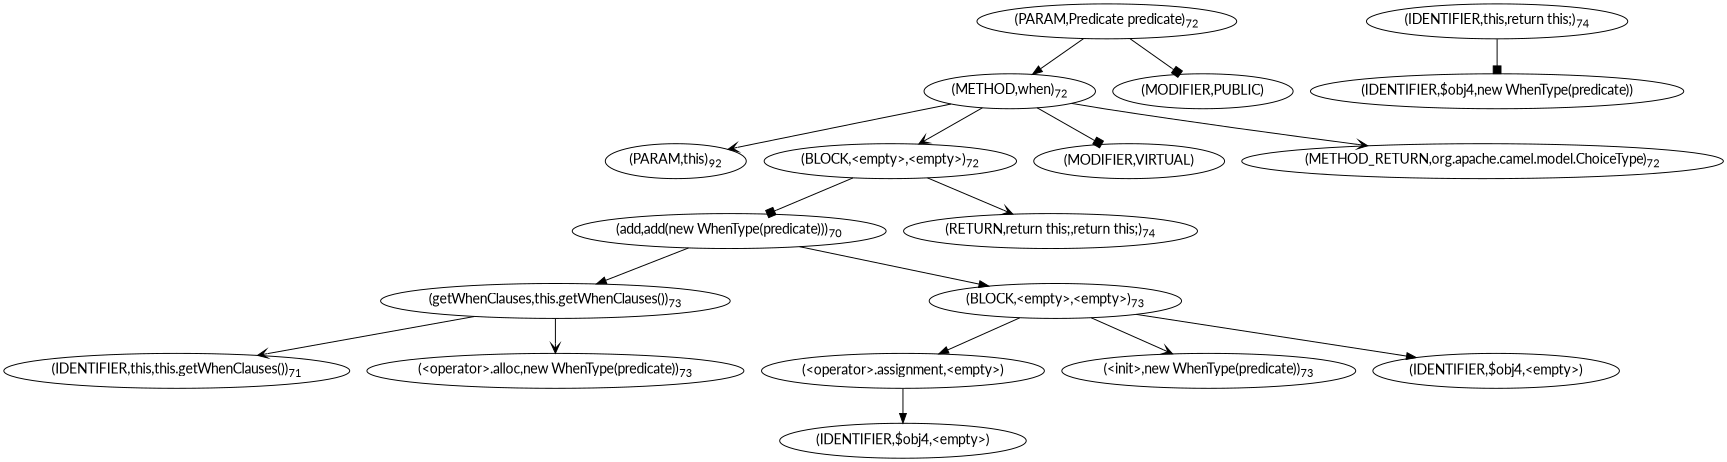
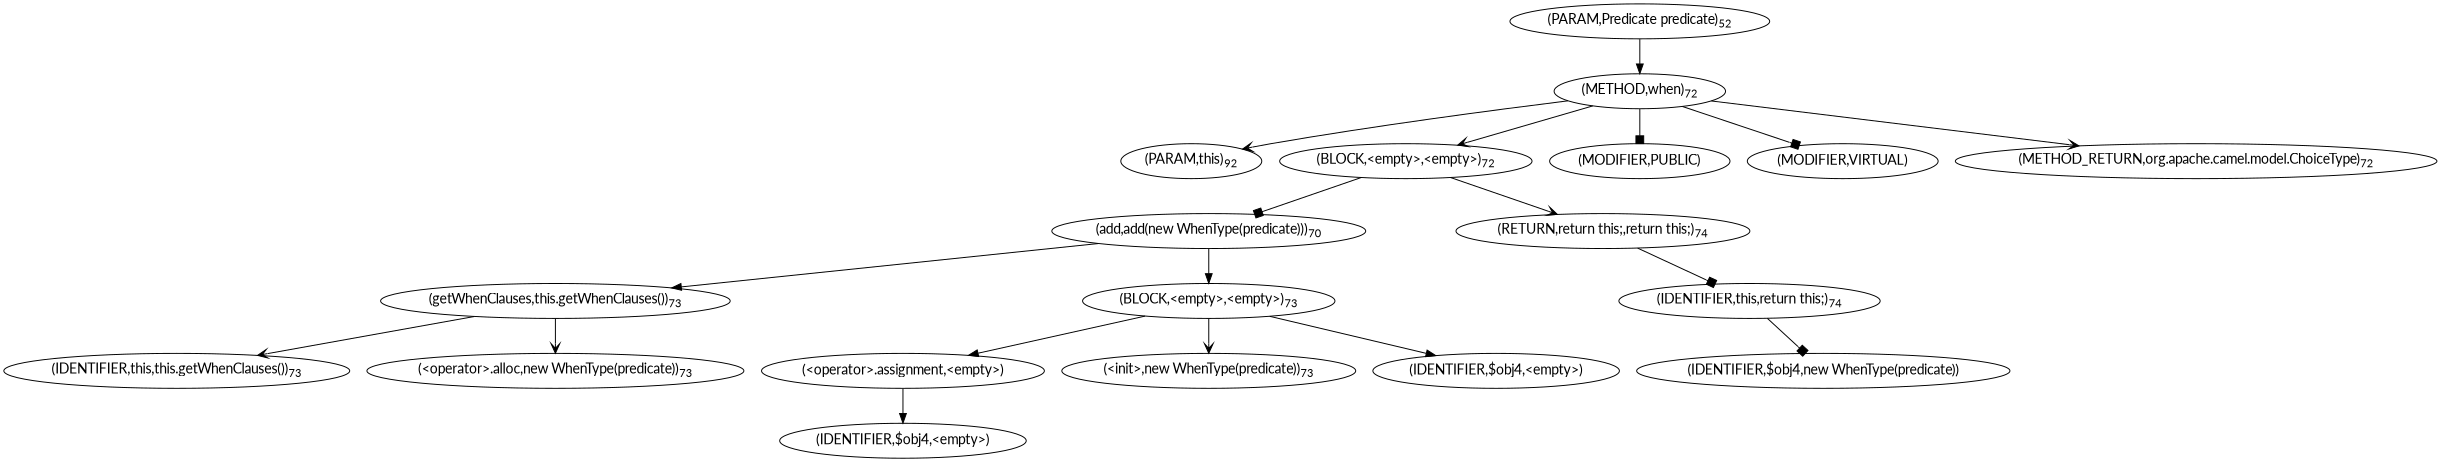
node "(PARAM,Predicate predicate)": text "72" -> "52"
edge "(PARAM,Predicate predicate)" -> "(MODIFIER,PUBLIC)": now "(METHOD,when)" -> "(MODIFIER,PUBLIC)"
edge "(RETURN,return this;,return this;)" -> "(IDENTIFIER,this,return this;)": added
node "(IDENTIFIER,this,this.getWhenClauses())": text "71" -> "73"
